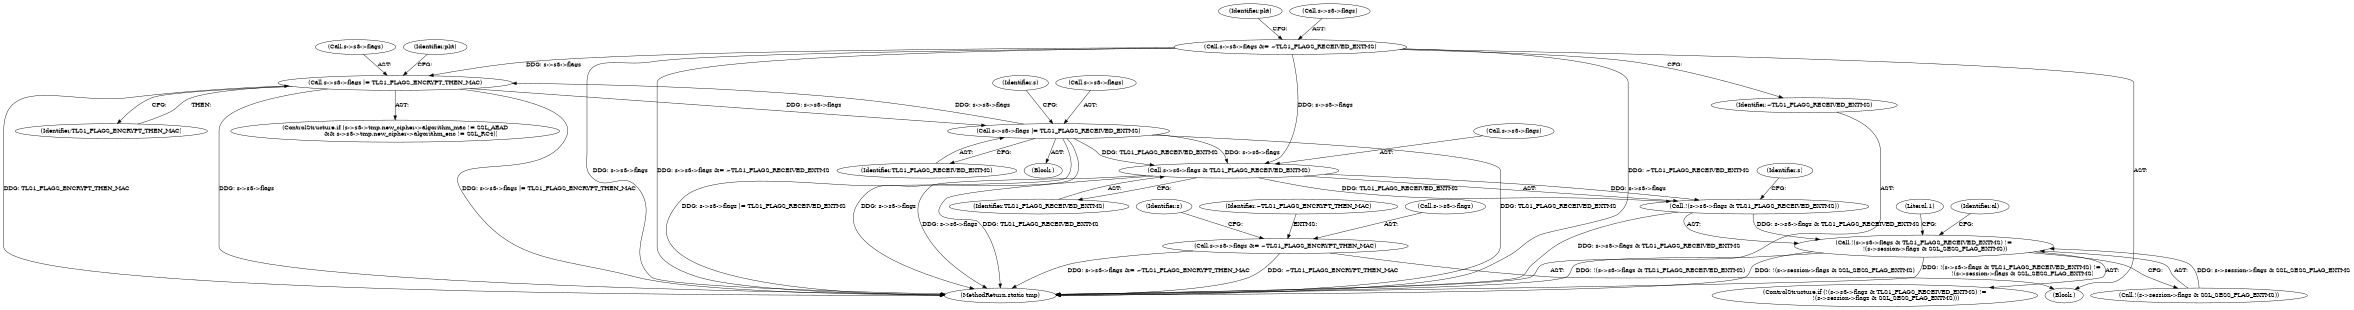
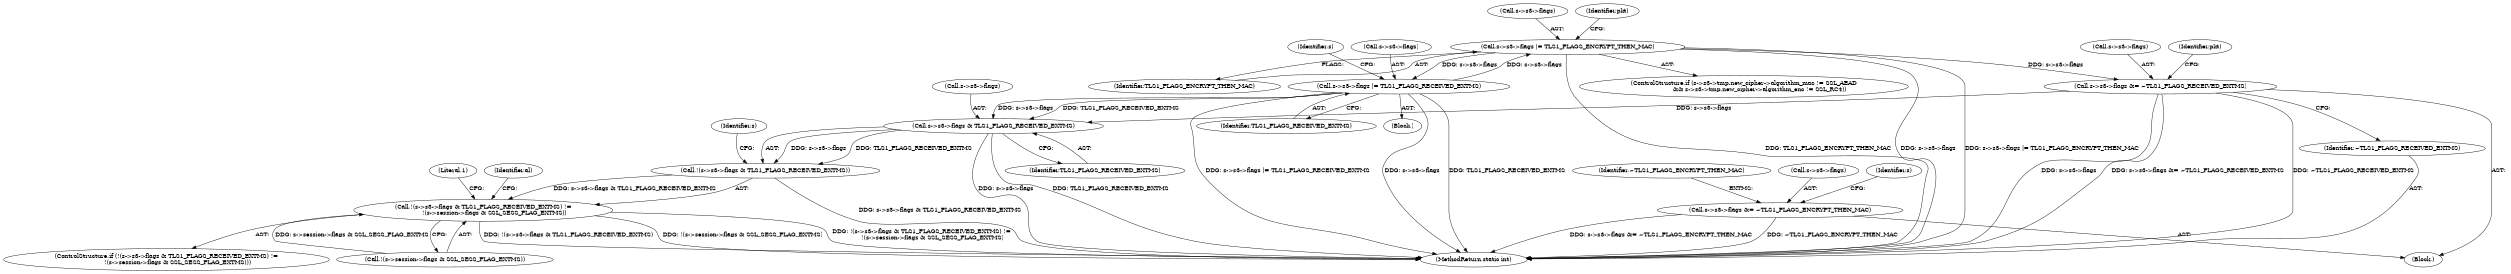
edge "(Call,s->s3->flags &= ~TLS1_FLAGS_RECEIVED_EXTMS)" -> "(Call,s->s3->flags |= TLS1_FLAGS_ENCRYPT_THEN_MAC)": reversed
edge "(Call,s->s3->flags |= TLS1_FLAGS_ENCRYPT_THEN_MAC)" -> "(Identifier,TLS1_FLAGS_ENCRYPT_THEN_MAC)": label "CFG: " -> "FLAGS: "
edge "(Identifier,TLS1_FLAGS_ENCRYPT_THEN_MAC)" -> "(Call,s->s3->flags |= TLS1_FLAGS_ENCRYPT_THEN_MAC)": label "THEN: " -> "AST: "
node "(MethodReturn,static tmp)": label "(MethodReturn,static tmp)" -> "(MethodReturn,static int)"
